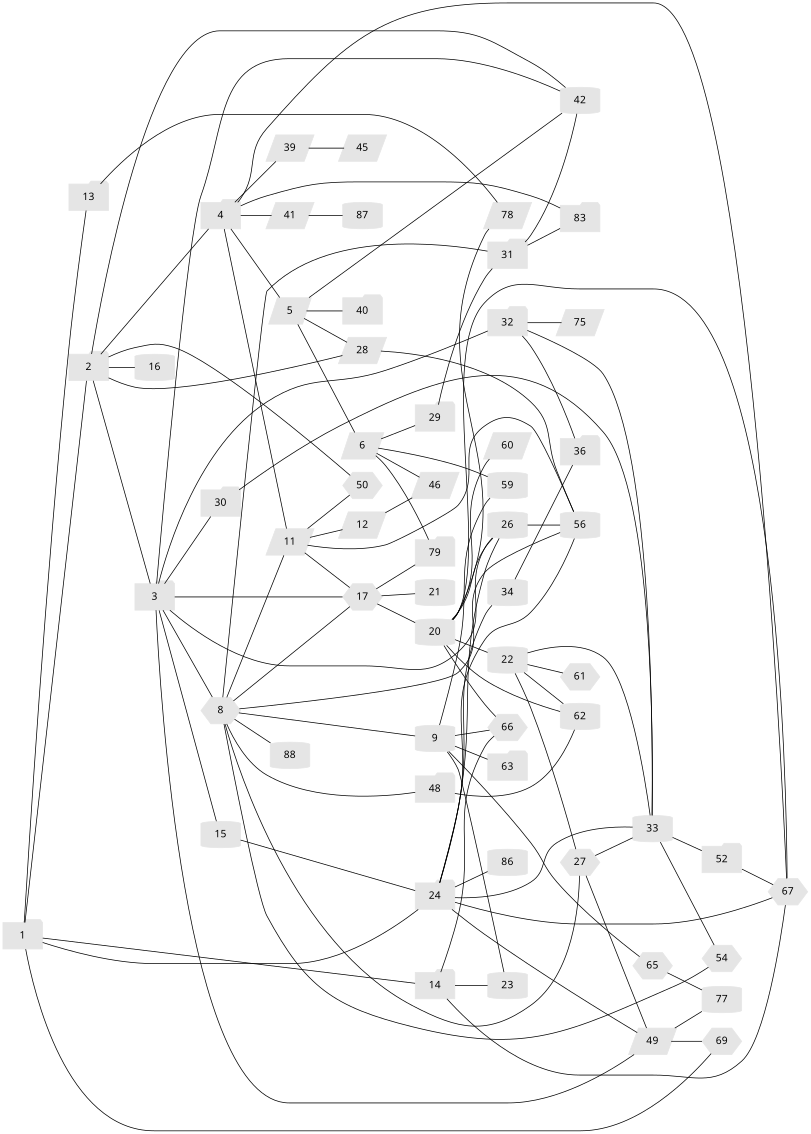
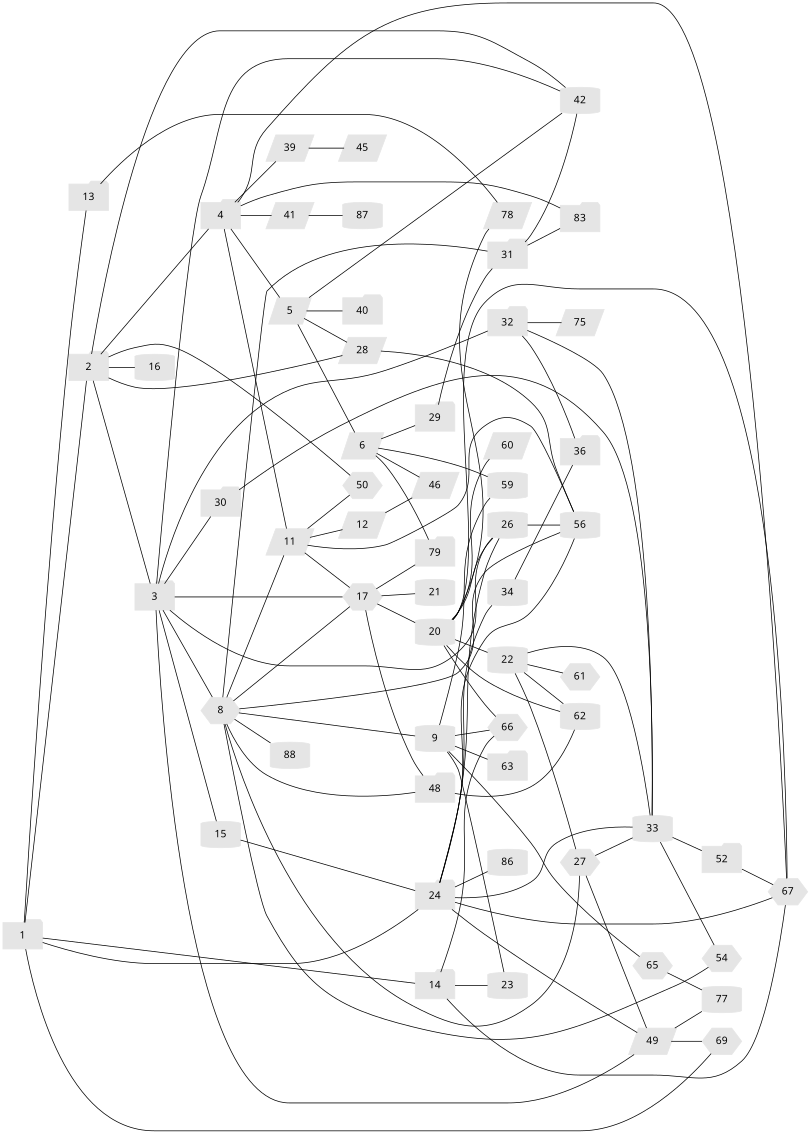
edge "17" -- "48": added
